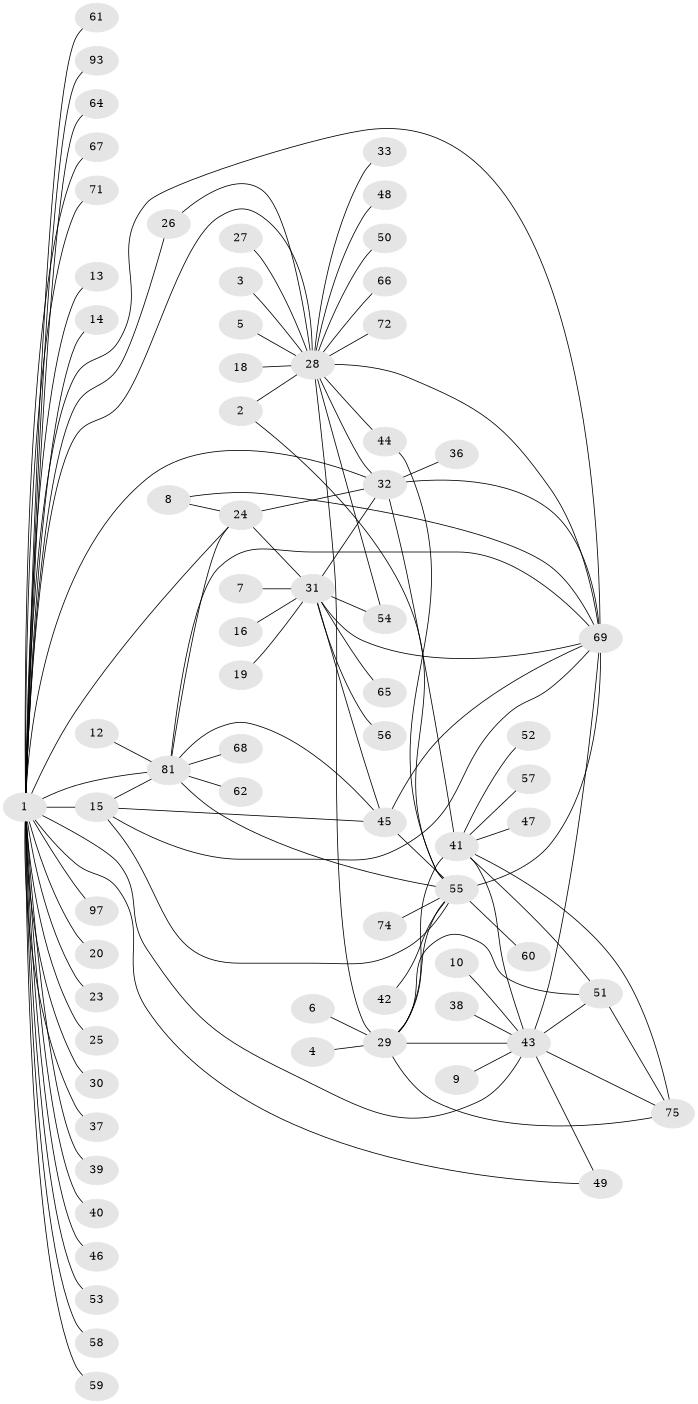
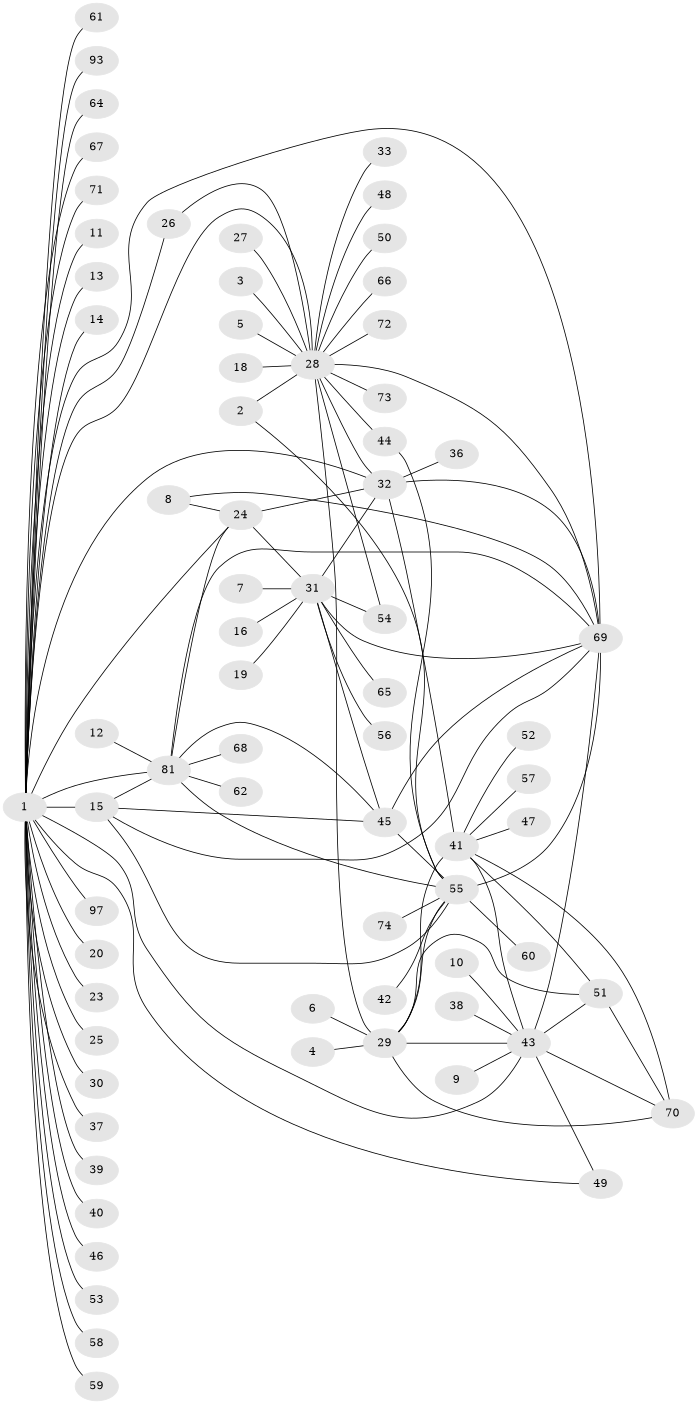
node "11": added
node "73": added
node "75": label "75" -> "70"
